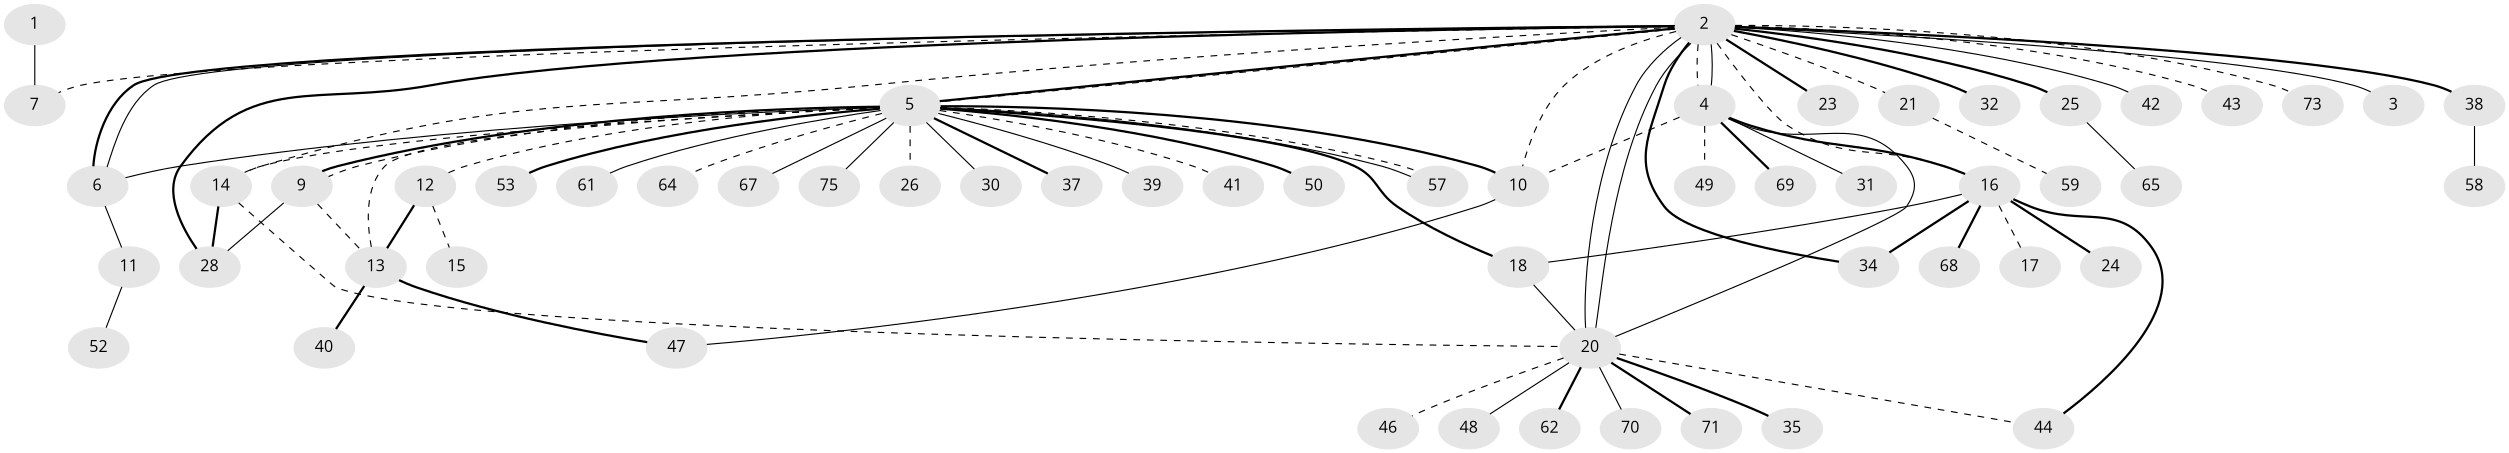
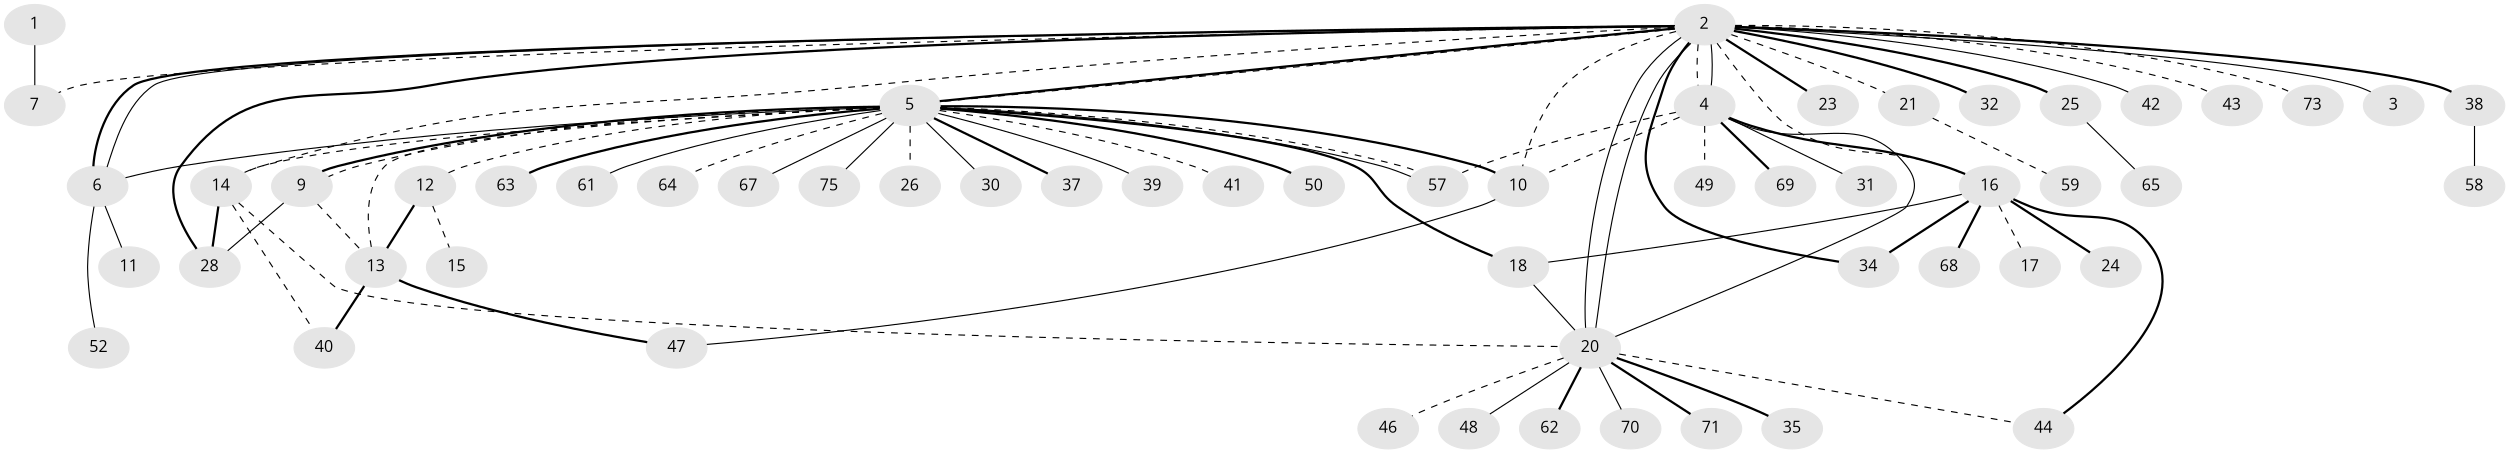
edge "4" -- "57": added
node "53": label "53" -> "63"
edge "14" -- "40": added
edge "11" -- "52": now "6" -- "52"
